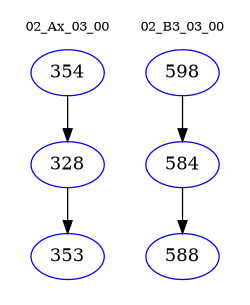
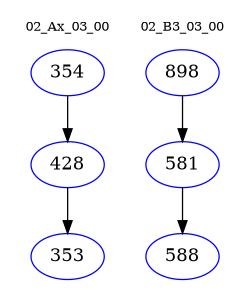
node "598": label "598" -> "898"
node "328": label "328" -> "428"
node "584": label "584" -> "581"
